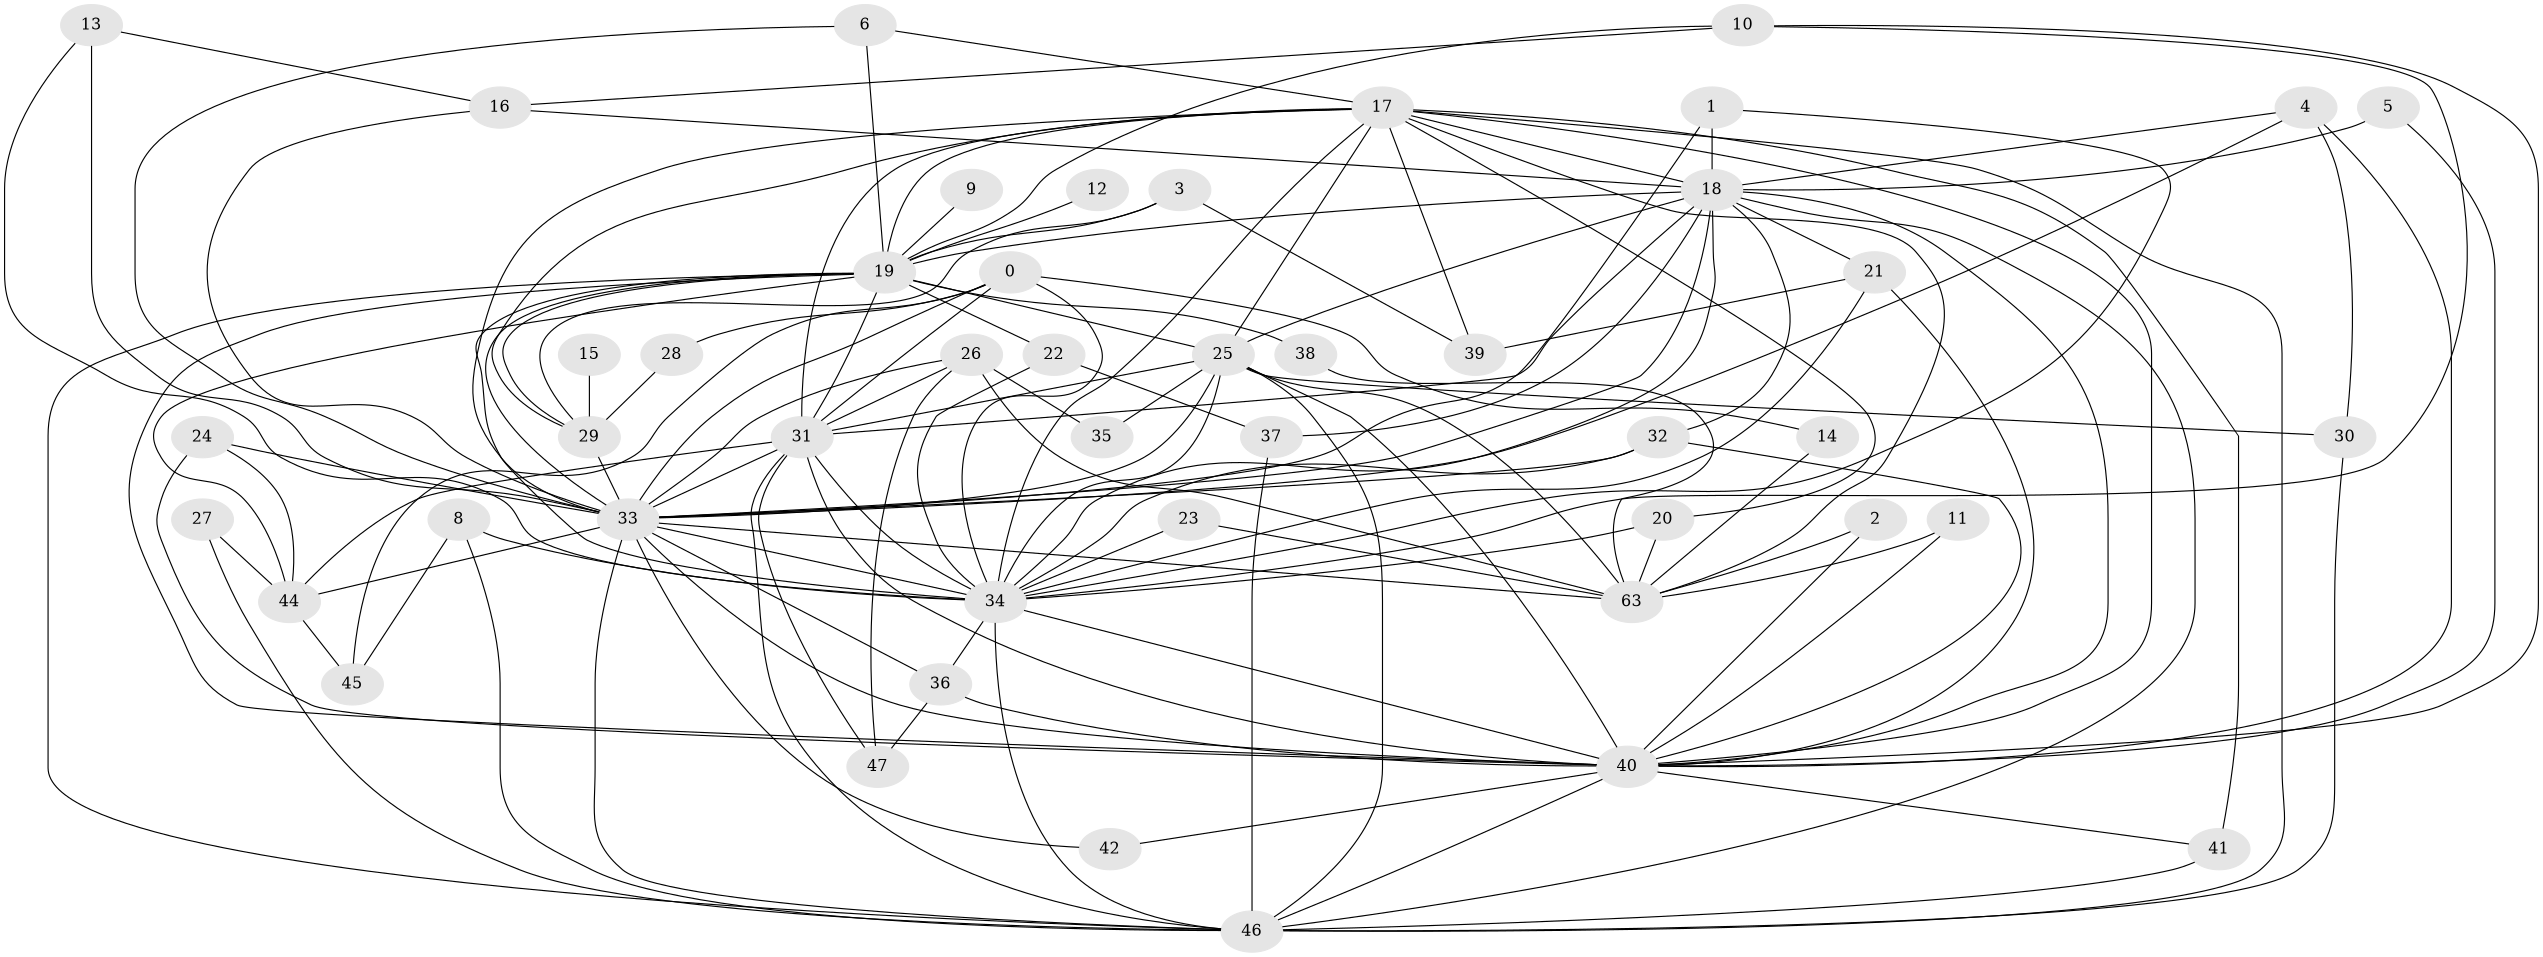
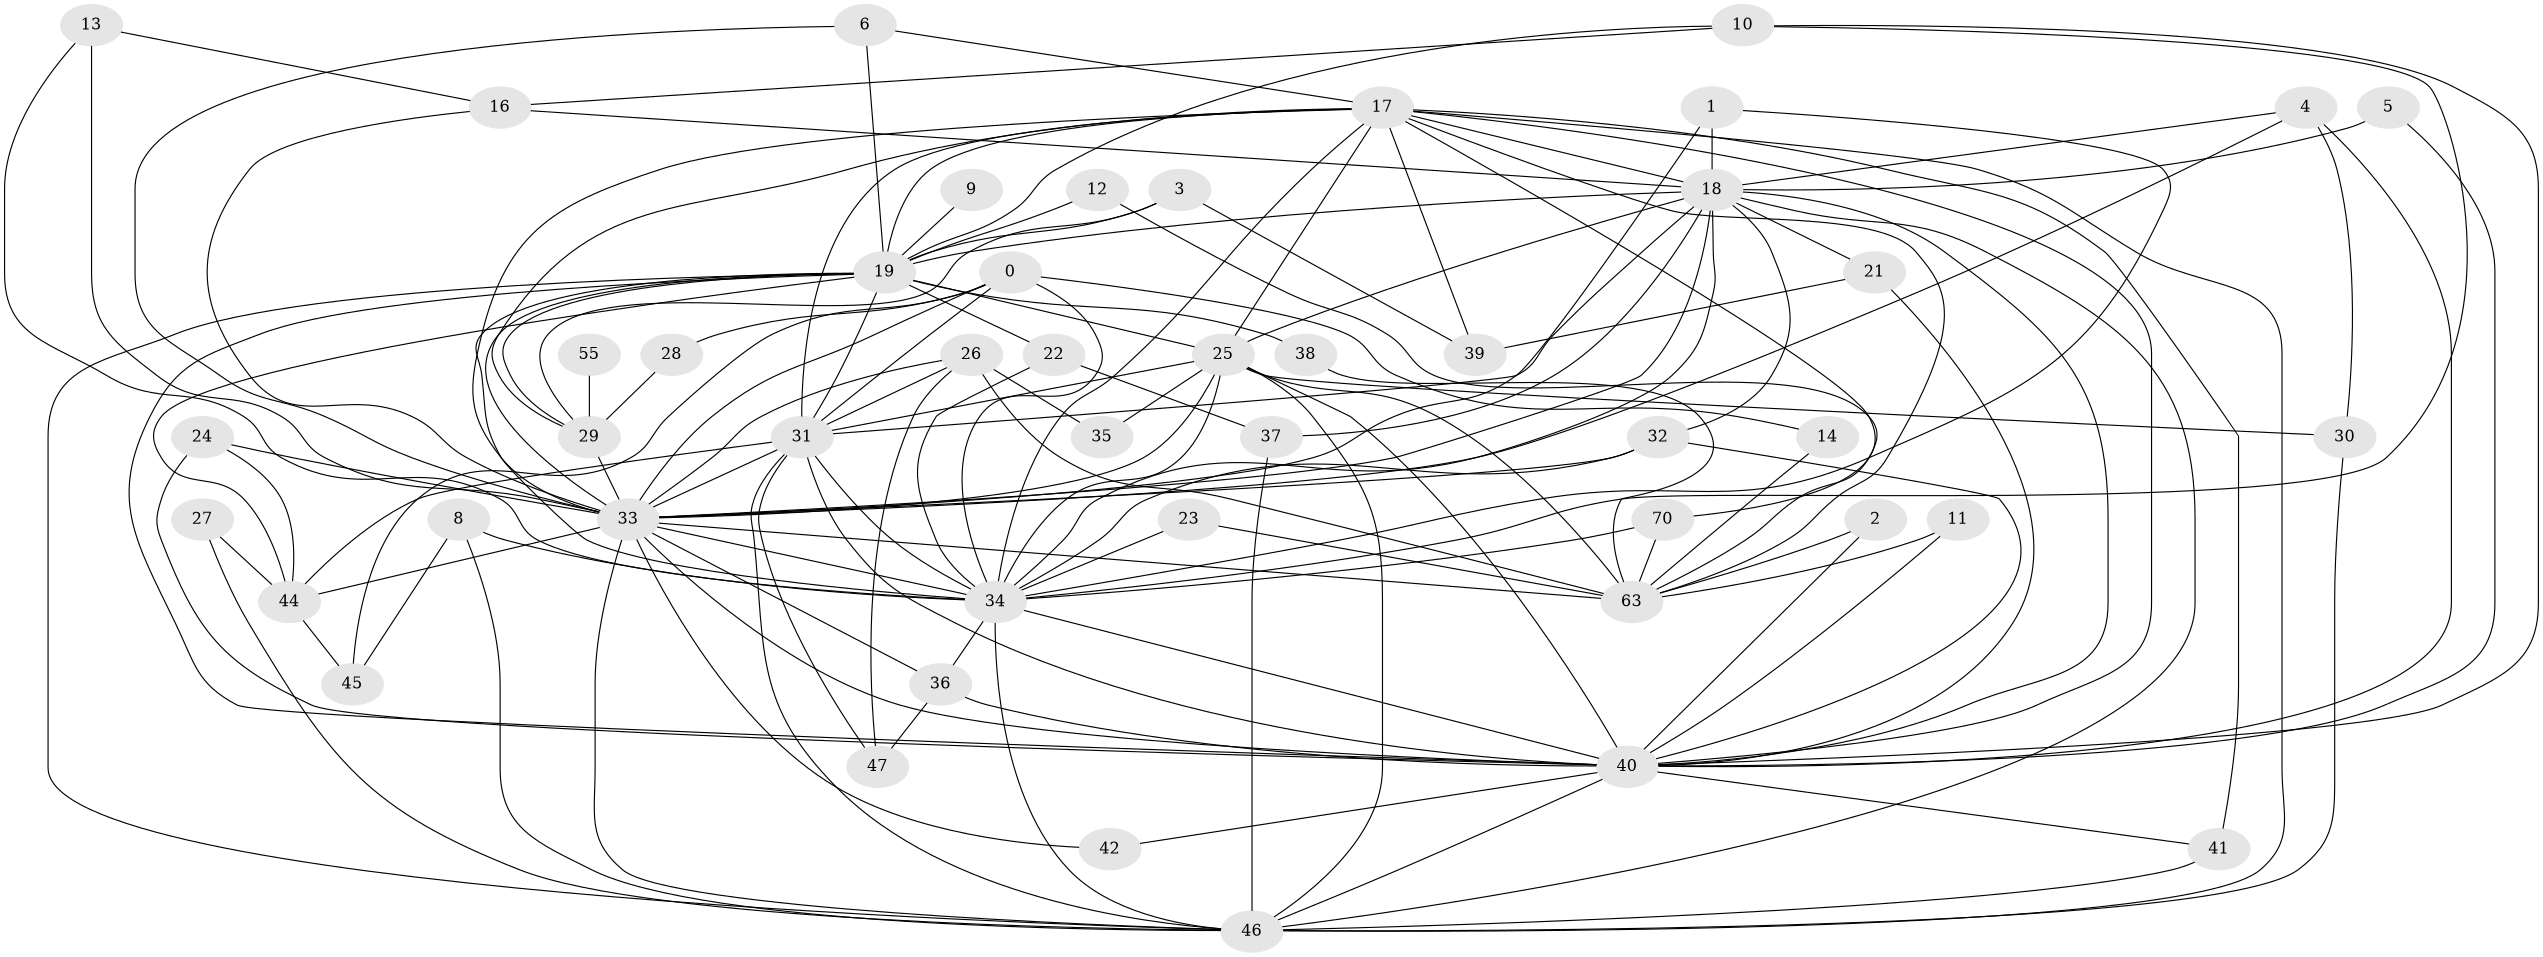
node "15": label "15" -> "55"
edge "12" -- "63": added
edge "21" -- "34": removed
node "20": label "20" -> "70"
